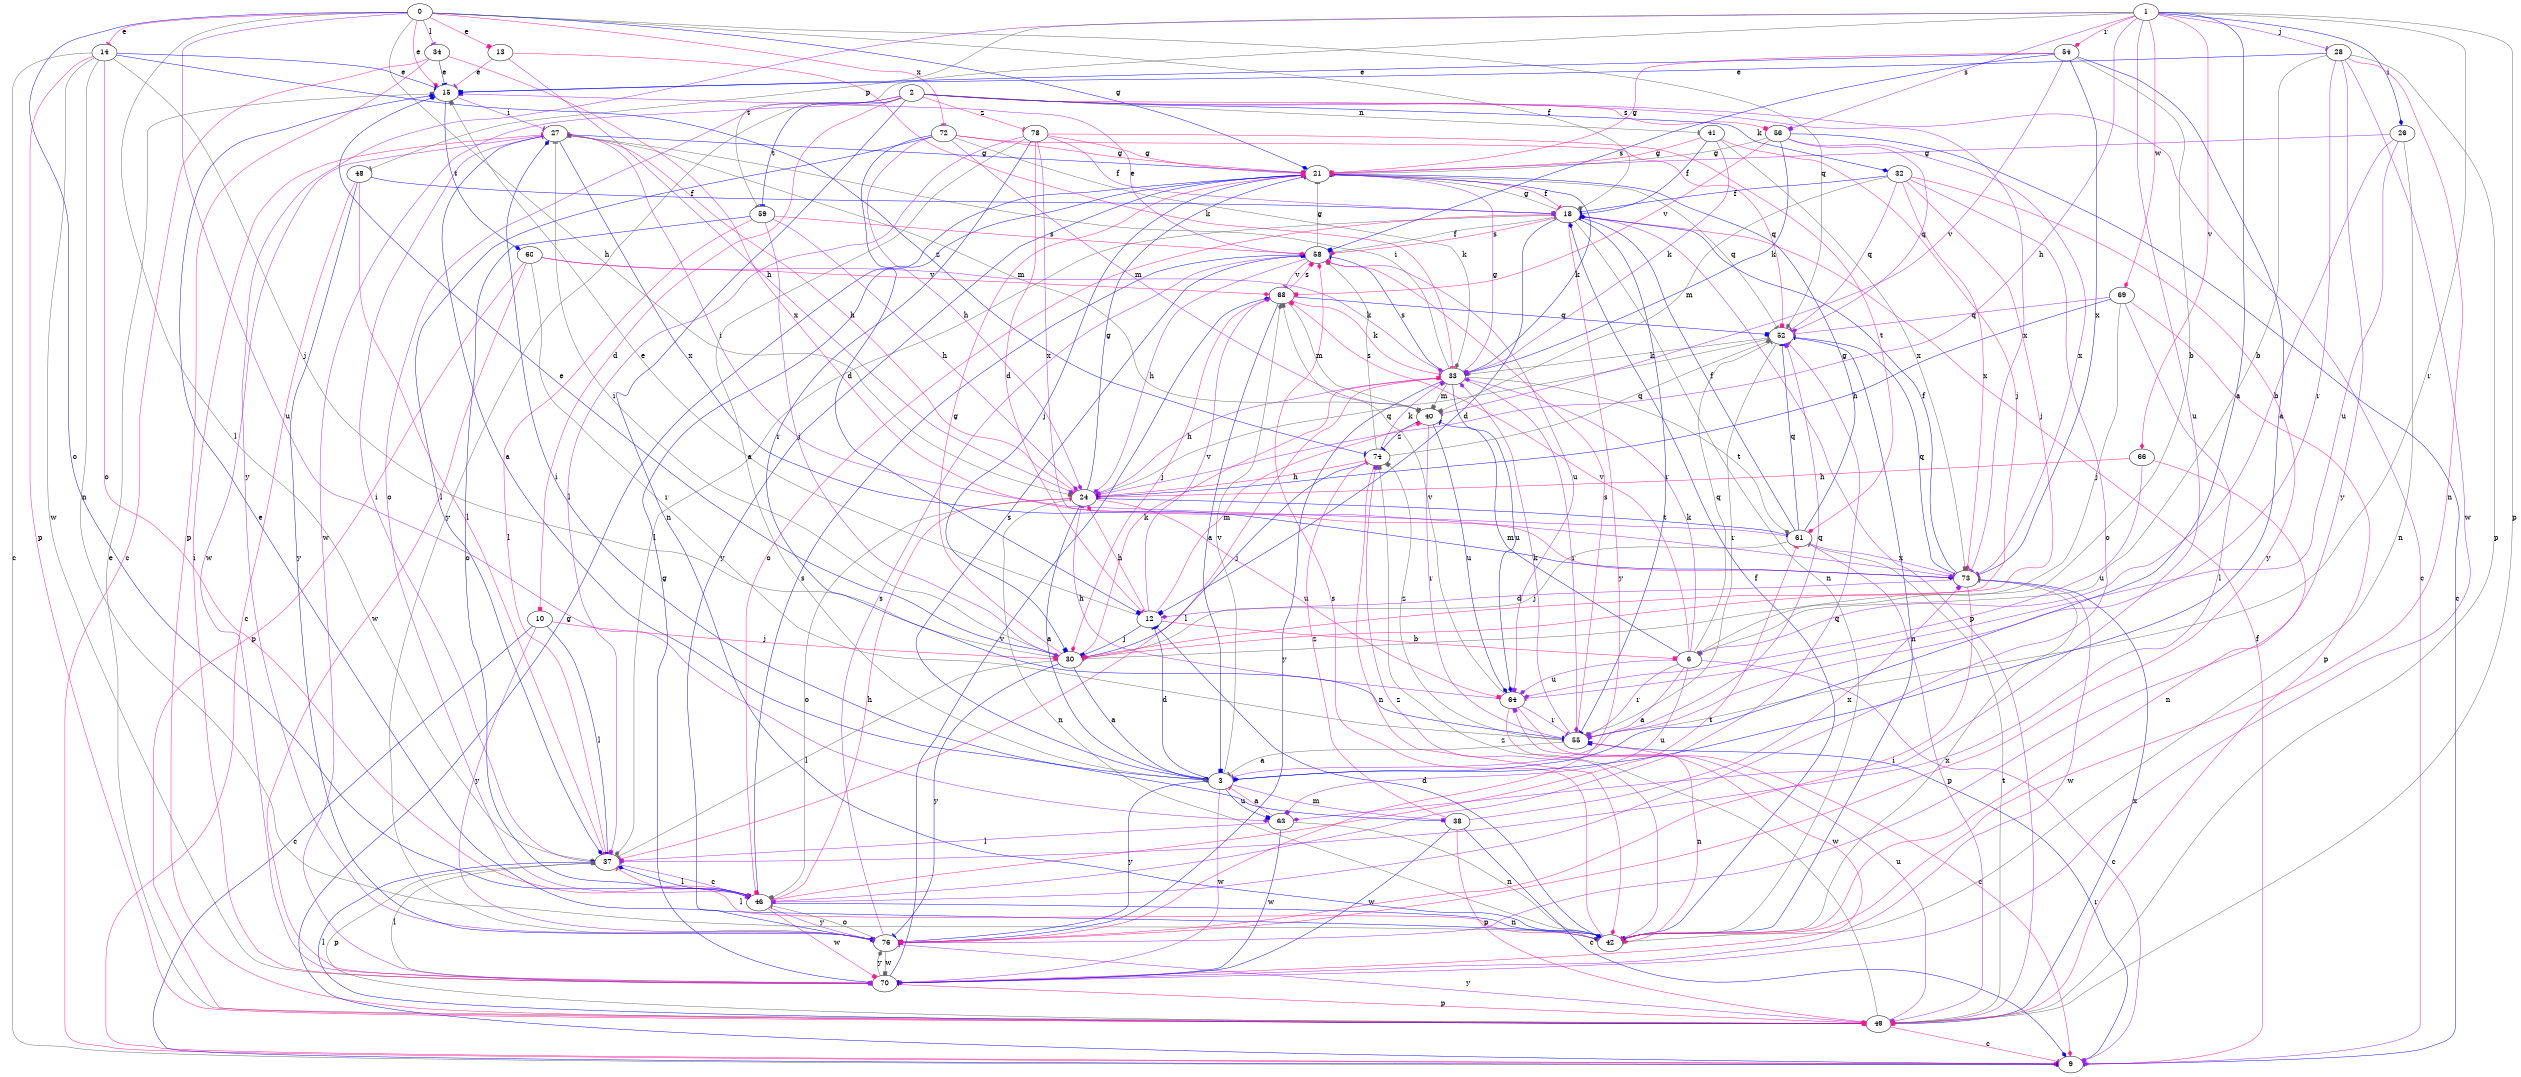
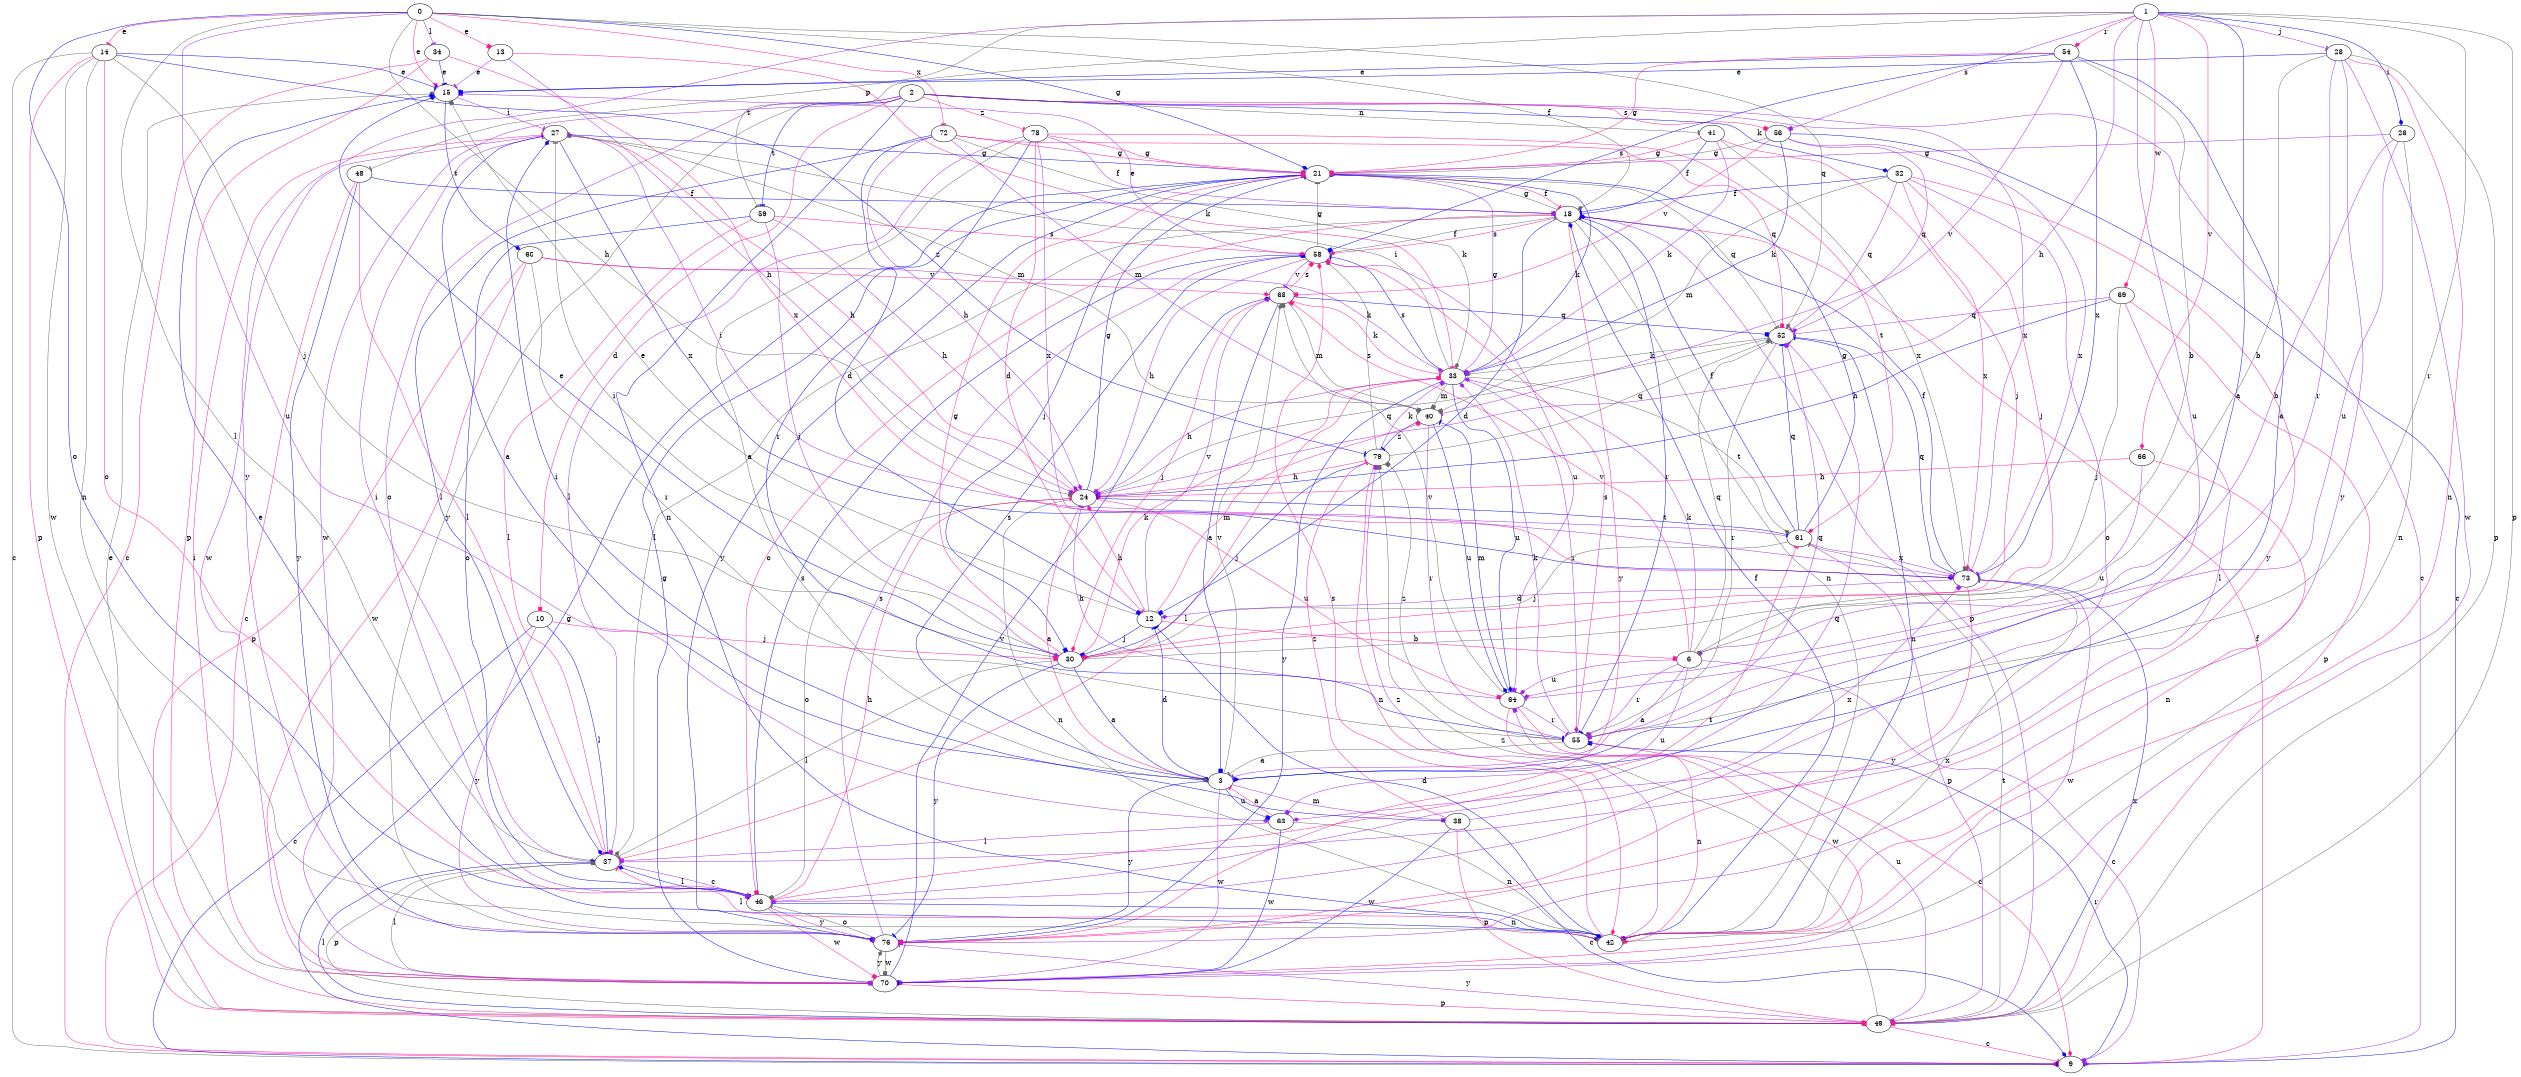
node "74": label "74" -> "79"
edge "6" -> "40": now "64" -> "40"
edge "24" -> "3": color blue -> deeppink
edge "73" -> "76": label "i" -> "y"
